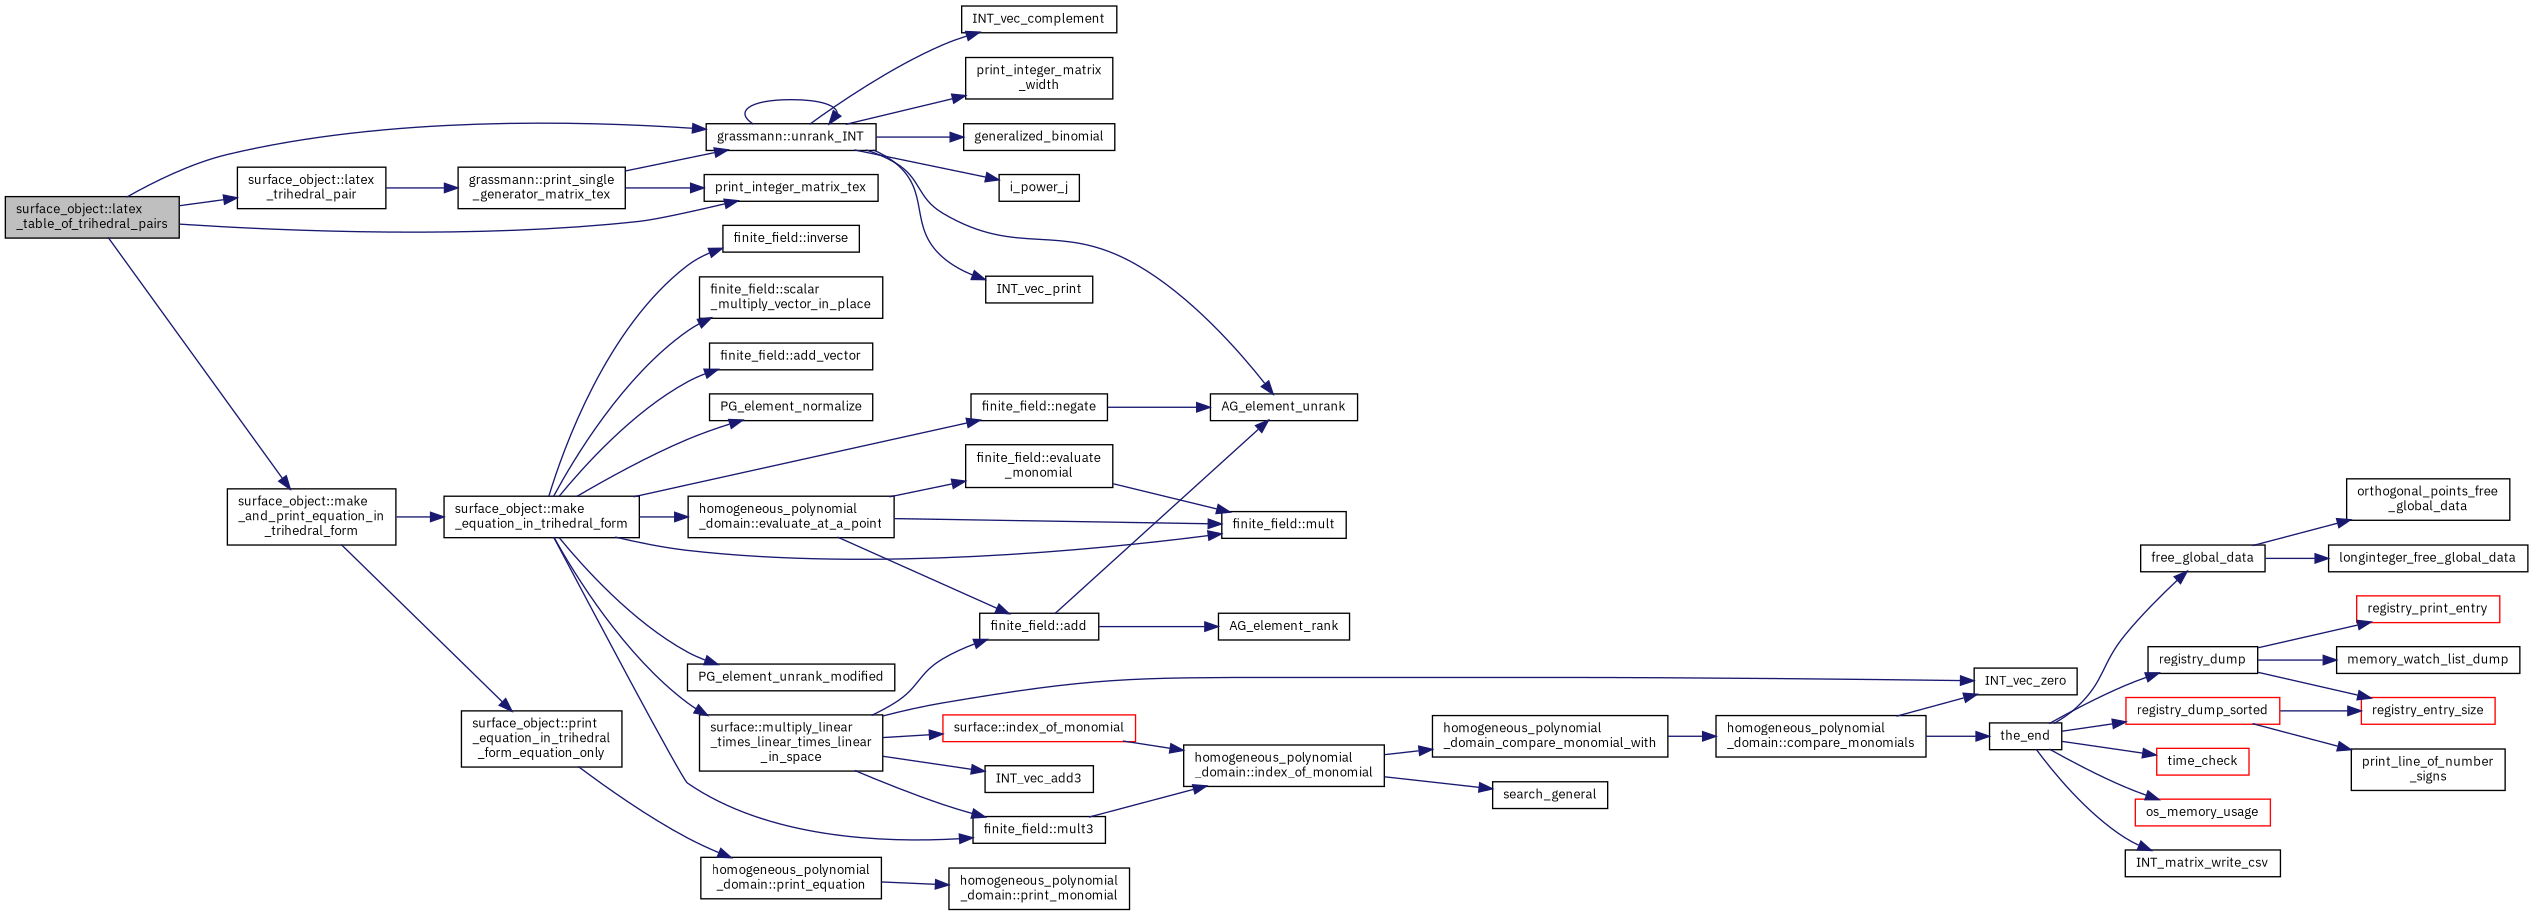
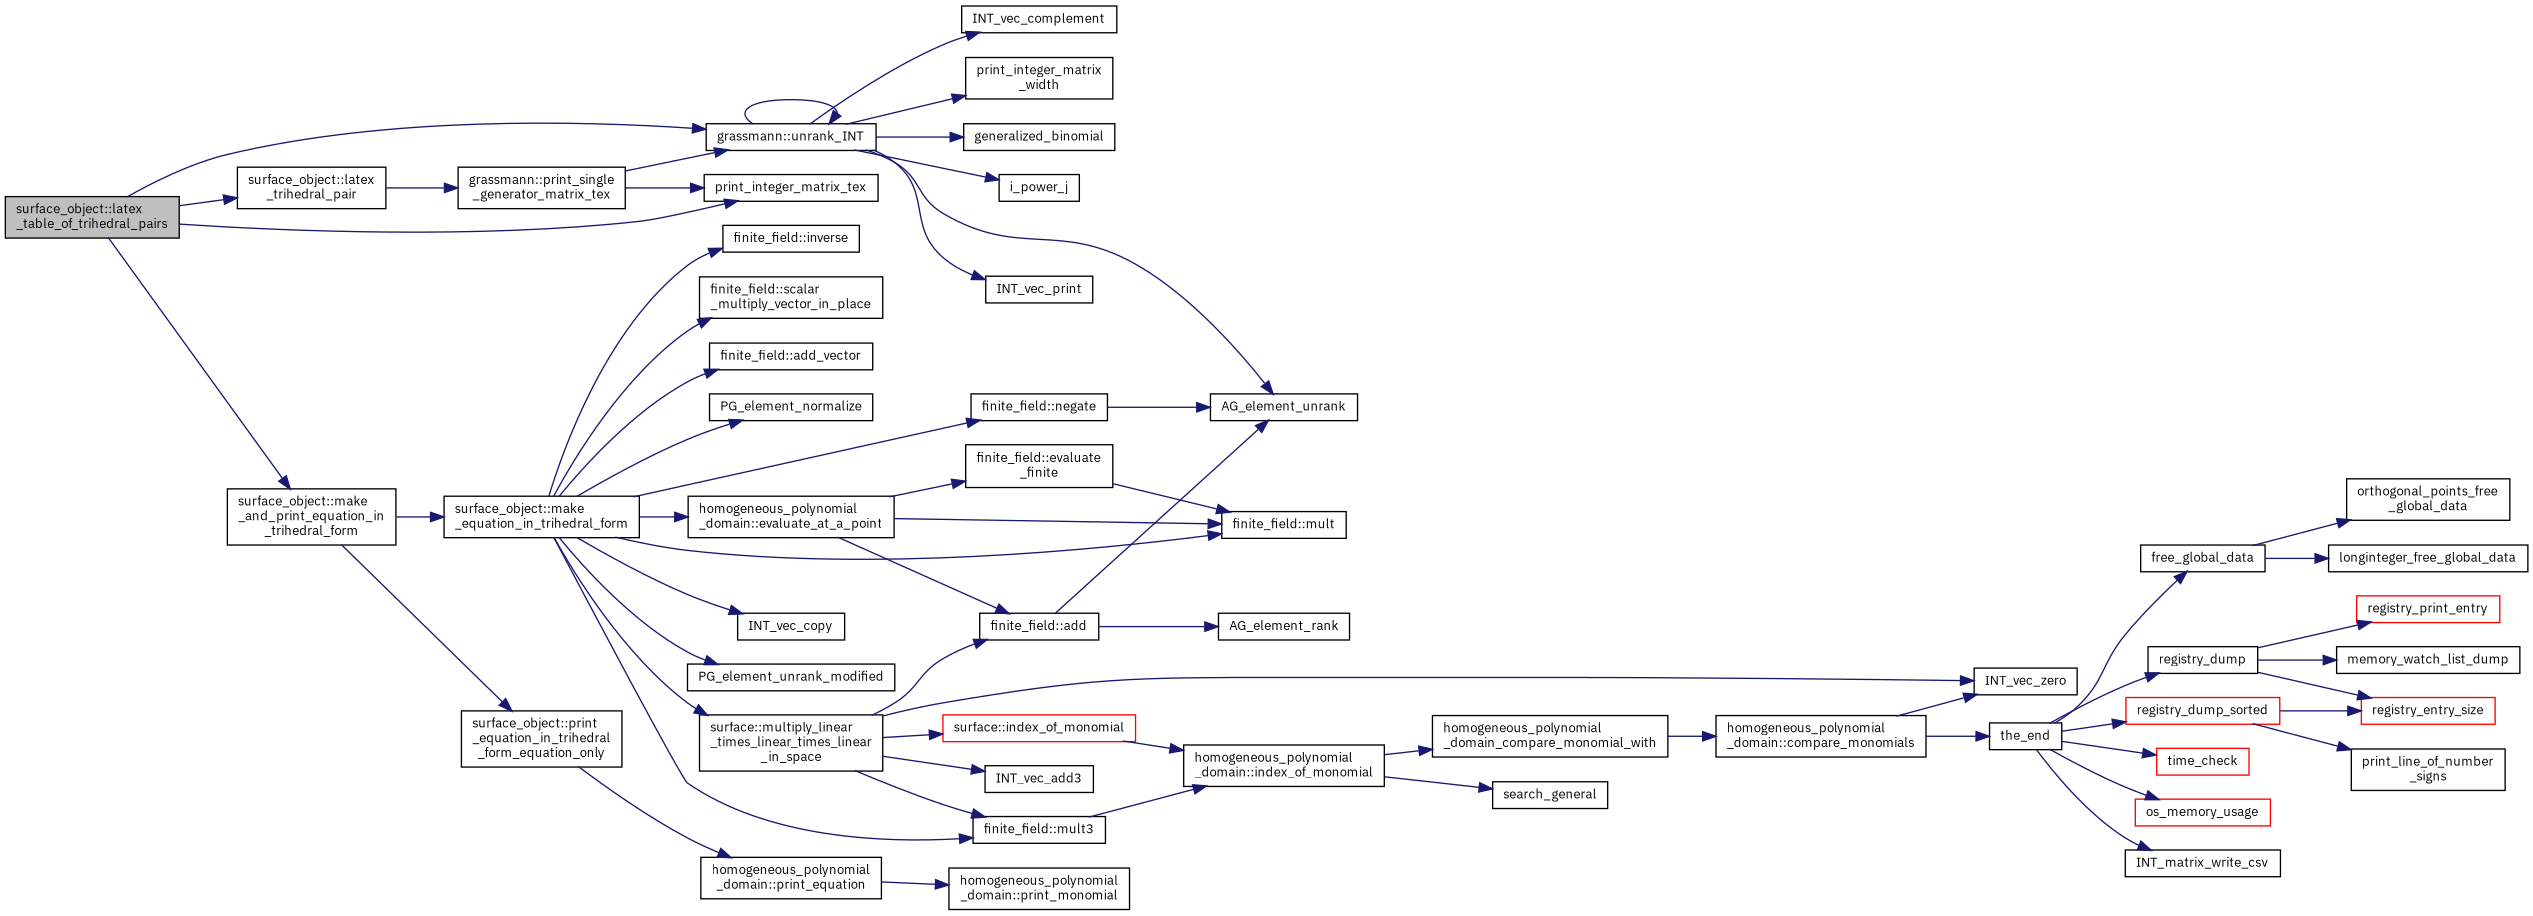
node "finite_field::evaluate _monomial": label "finite_field::evaluate _monomial" -> "finite_field::evaluate _finite"
node "INT_vec_copy": added
